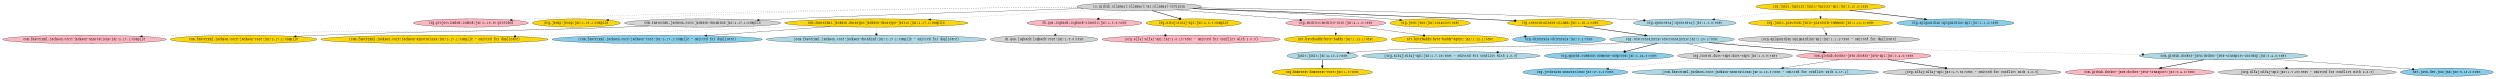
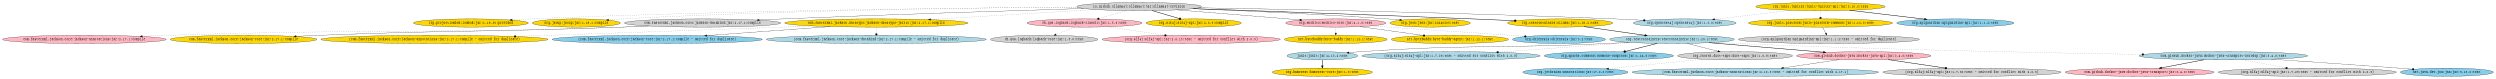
edge "org.junit.jupiter:junit-jupiter-api:jar:5.10.0:test" -> "org.junit.platform:junit-platform-commons:jar:1.10.0:test": arrowhead normal -> dot
node "org.projectlombok:lombok:jar:1.18.30:provided": fillcolor lightpink -> gold
